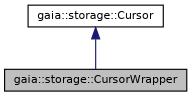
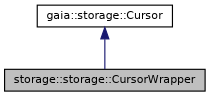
node "gaia::storage::CursorWrapper": label "gaia::storage::CursorWrapper" -> "storage::storage::CursorWrapper"
